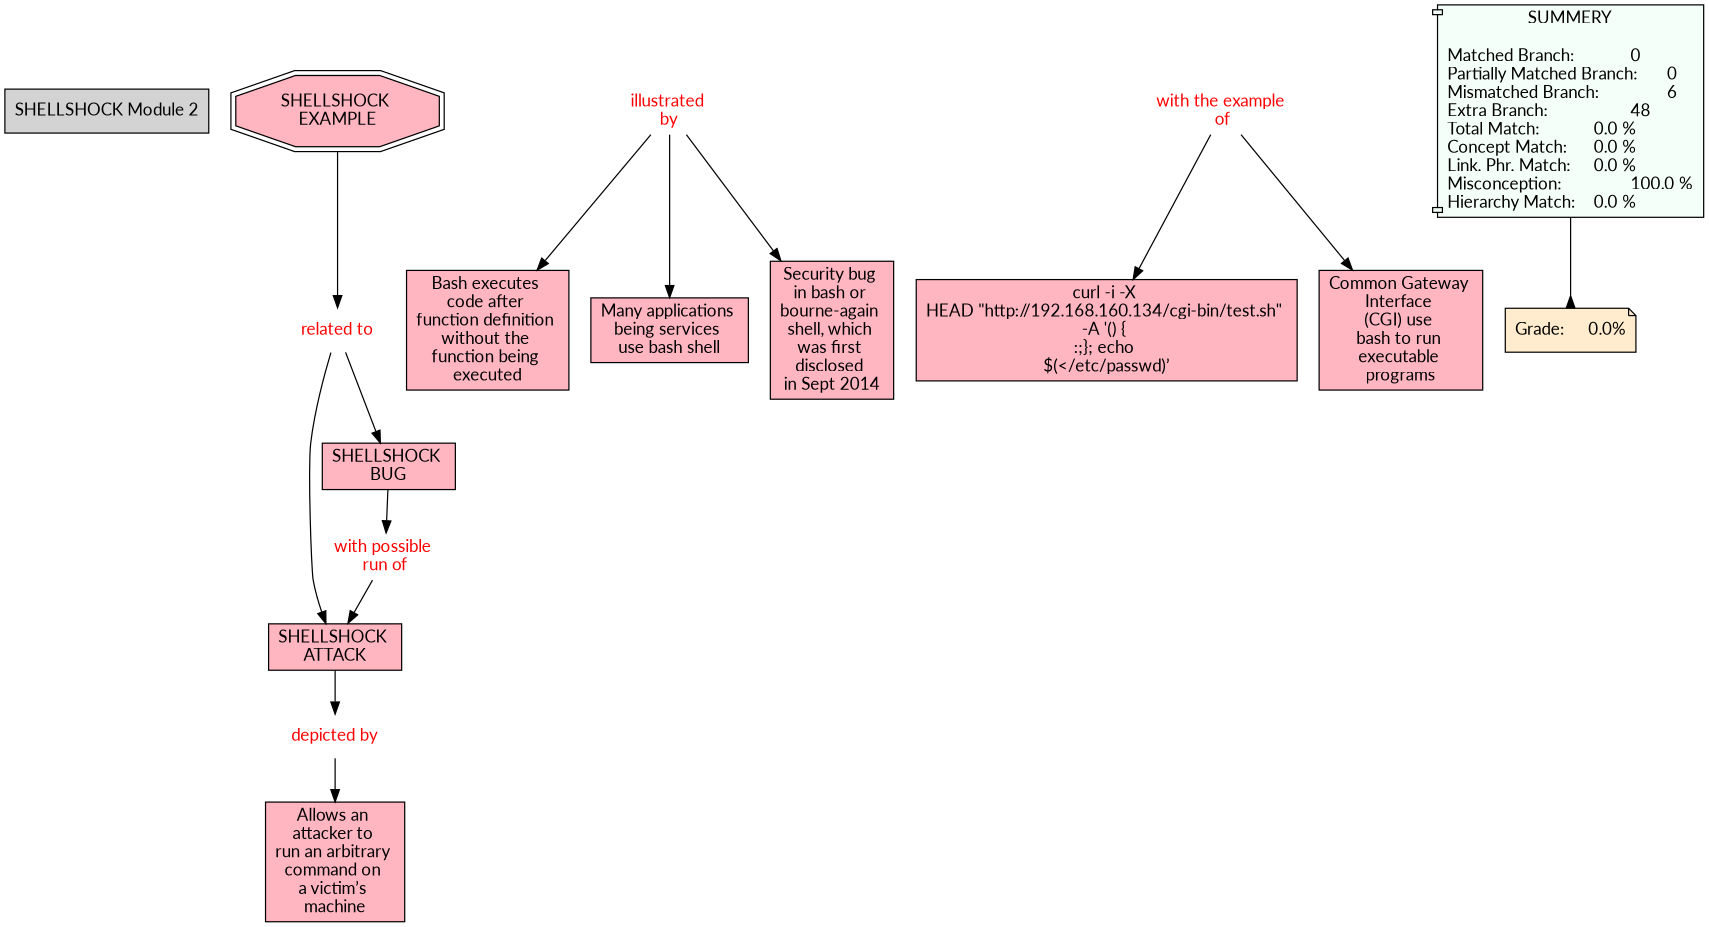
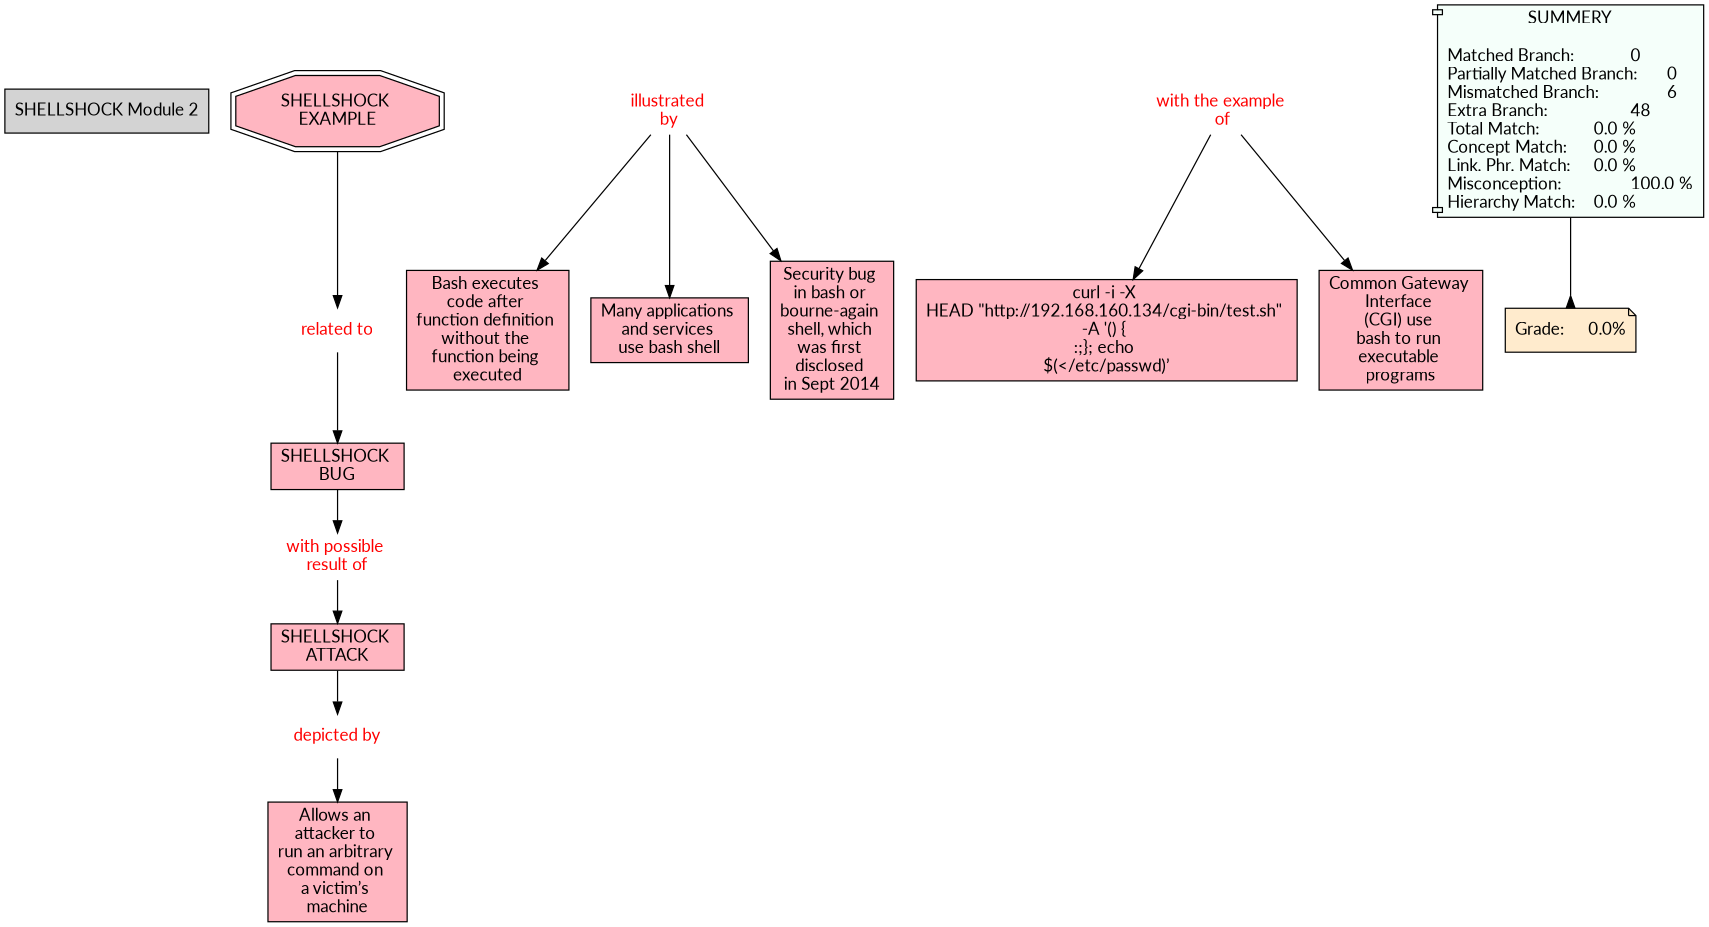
node "Many applications being services use bash shell": label "Many applications being services use bash shell" -> "Many applications and services use bash shell"
edge "related to" -> "SHELLSHOCK ATTACK": removed
node "with possible run of": label "with possible run of" -> "with possible result of"
